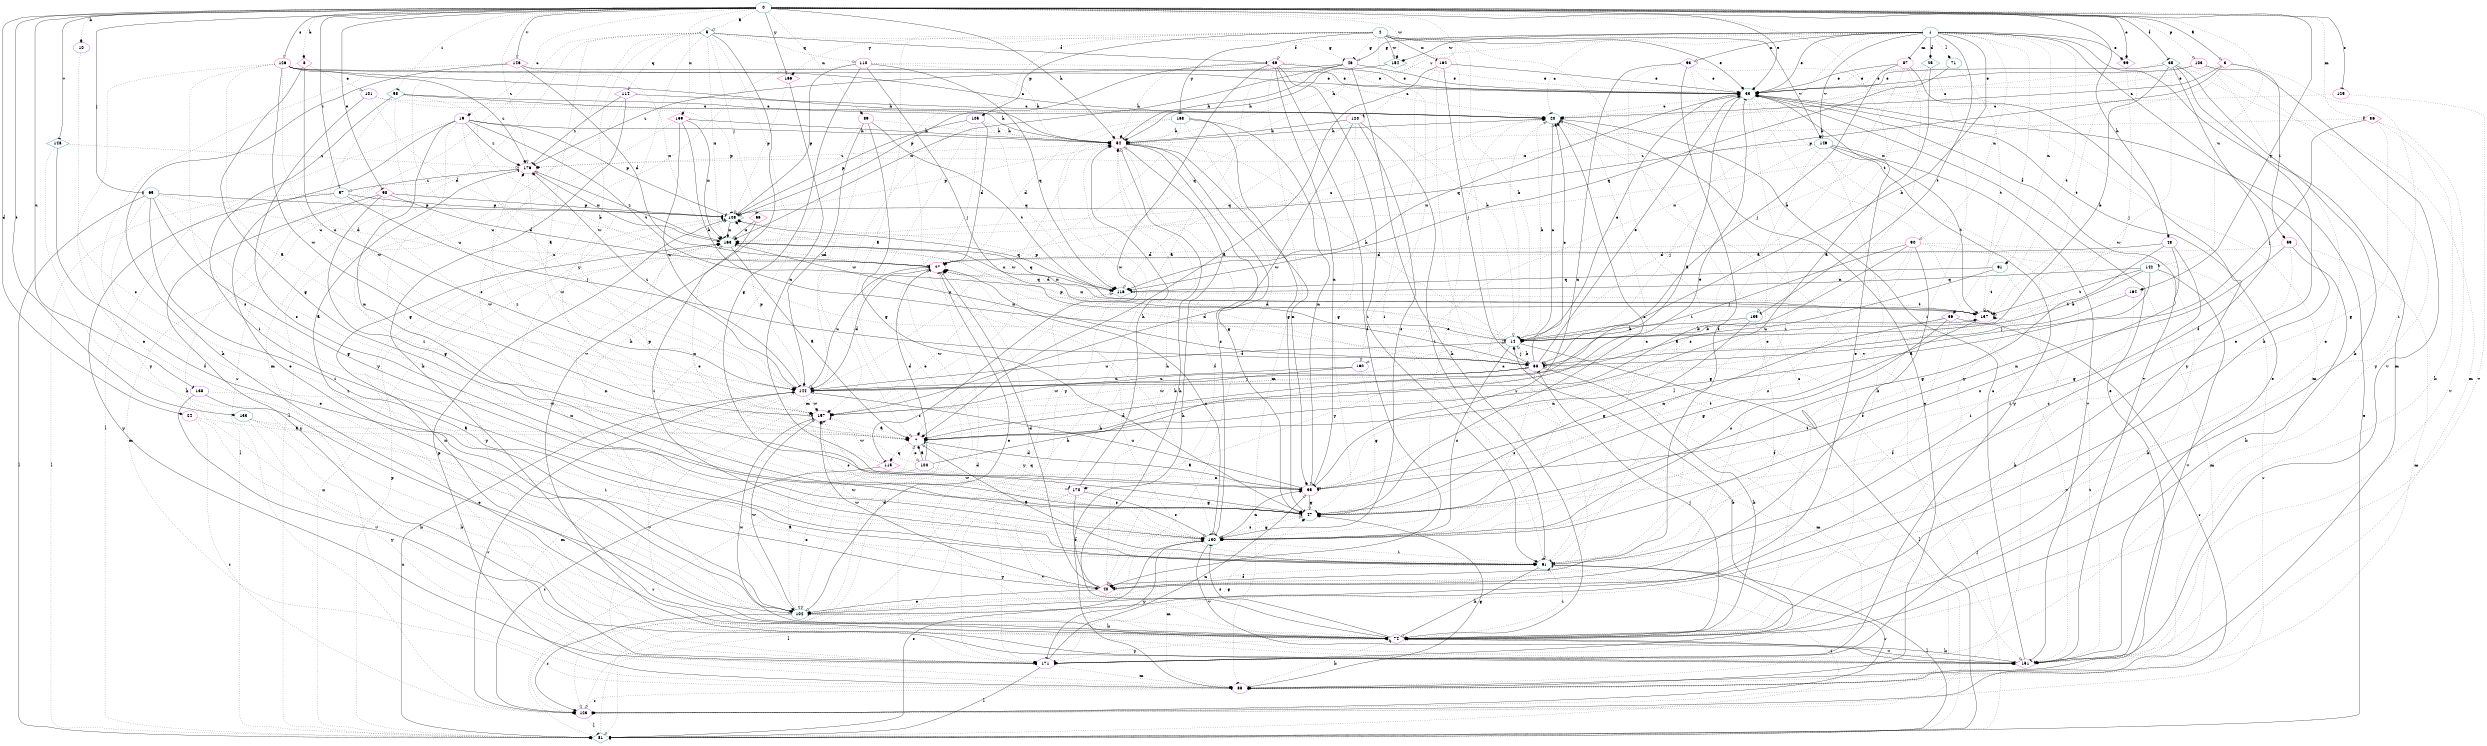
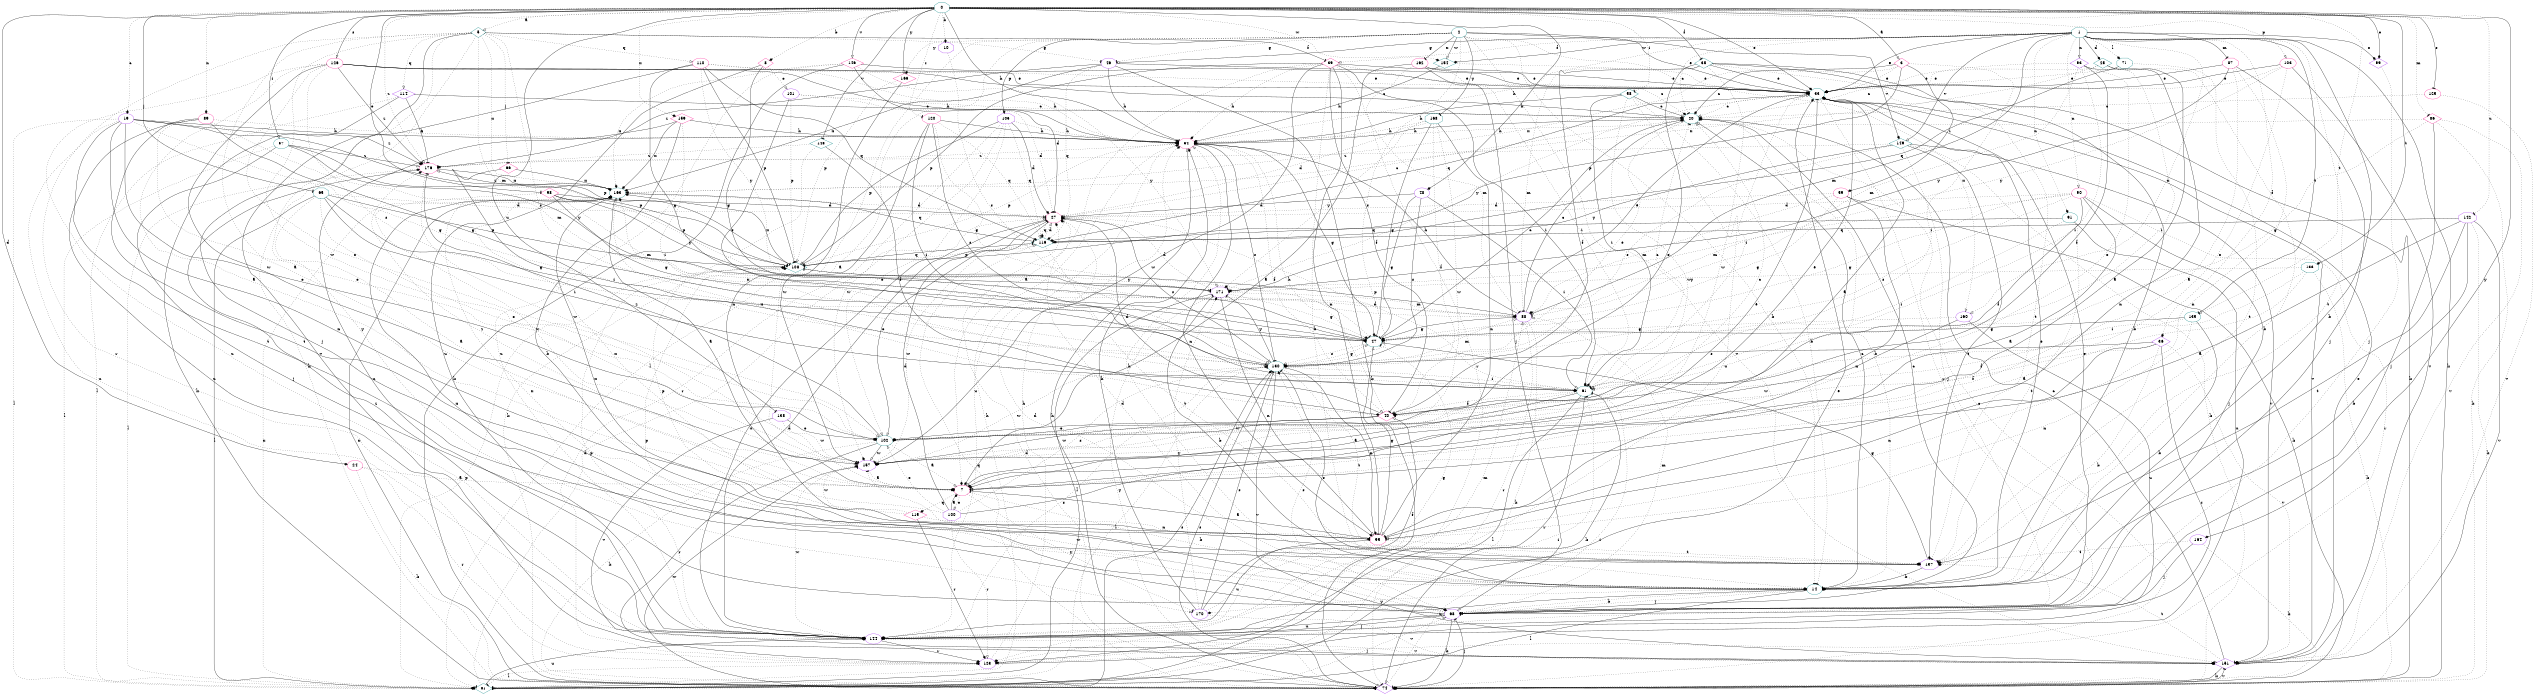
node "149": shape octagon -> diamond
edge "176" -> "57": reversed
node "142": color teal -> purple
edge "39" -> "115": now "39" -> "157"
